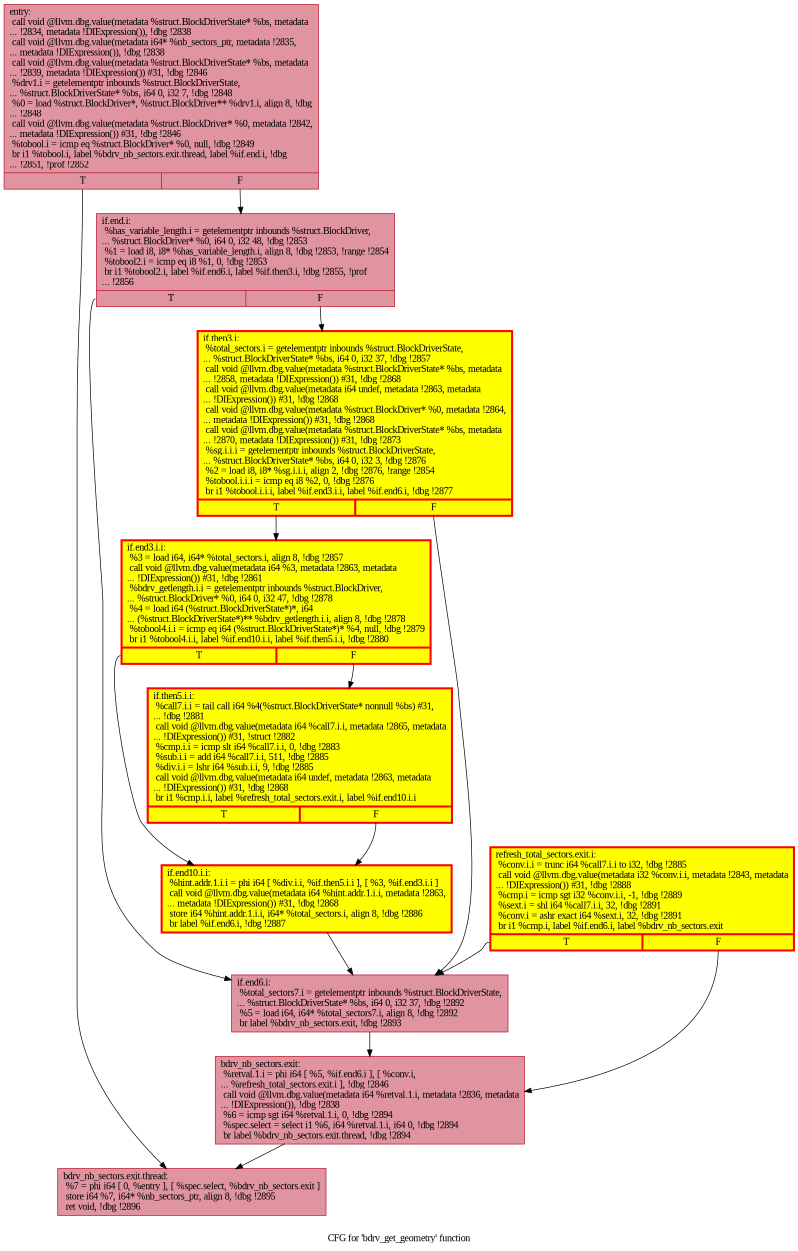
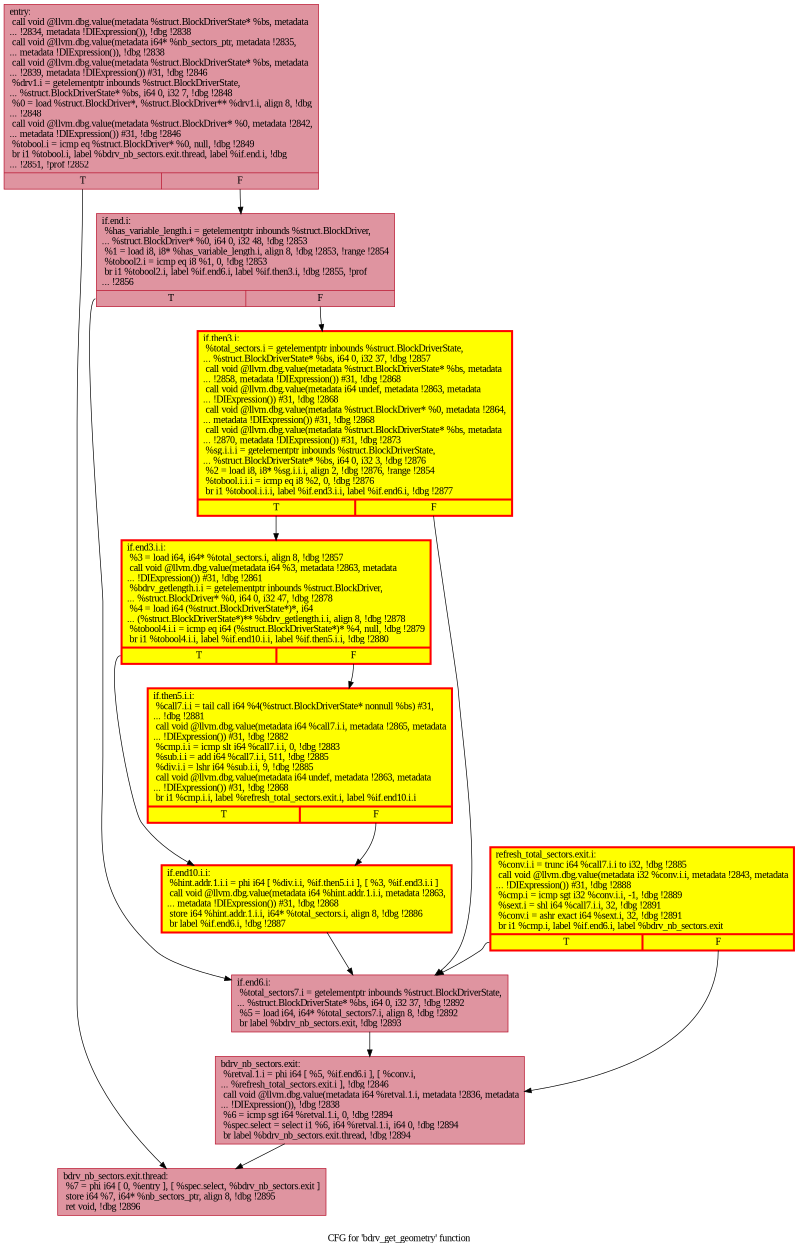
node "if.then5.i.i:": text "... !DIExpression()) #31, !struct !2882" -> "... !DIExpression()) #31, !dbg !2882"
